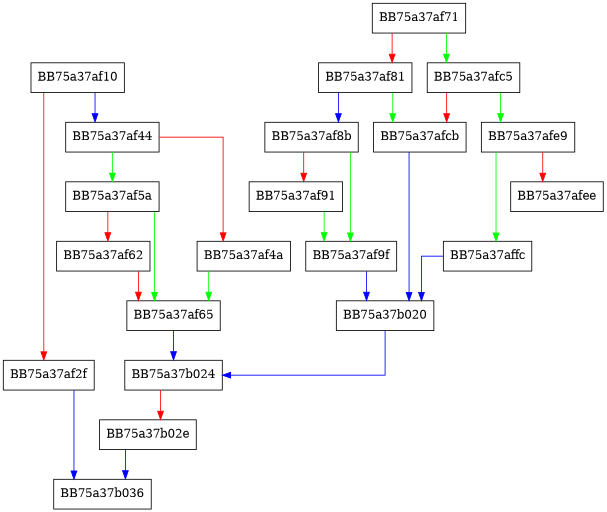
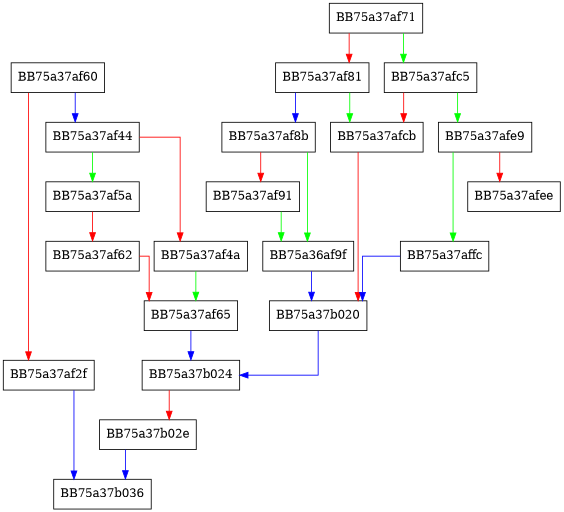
node "BB75a37af10": label "BB75a37af10" -> "BB75a37af60"
edge "BB75a37afcb" -> "BB75a37b020": color blue -> red
edge "BB75a37af5a" -> "BB75a37af65": removed
node "BB75a37af9f": label "BB75a37af9f" -> "BB75a36af9f"
